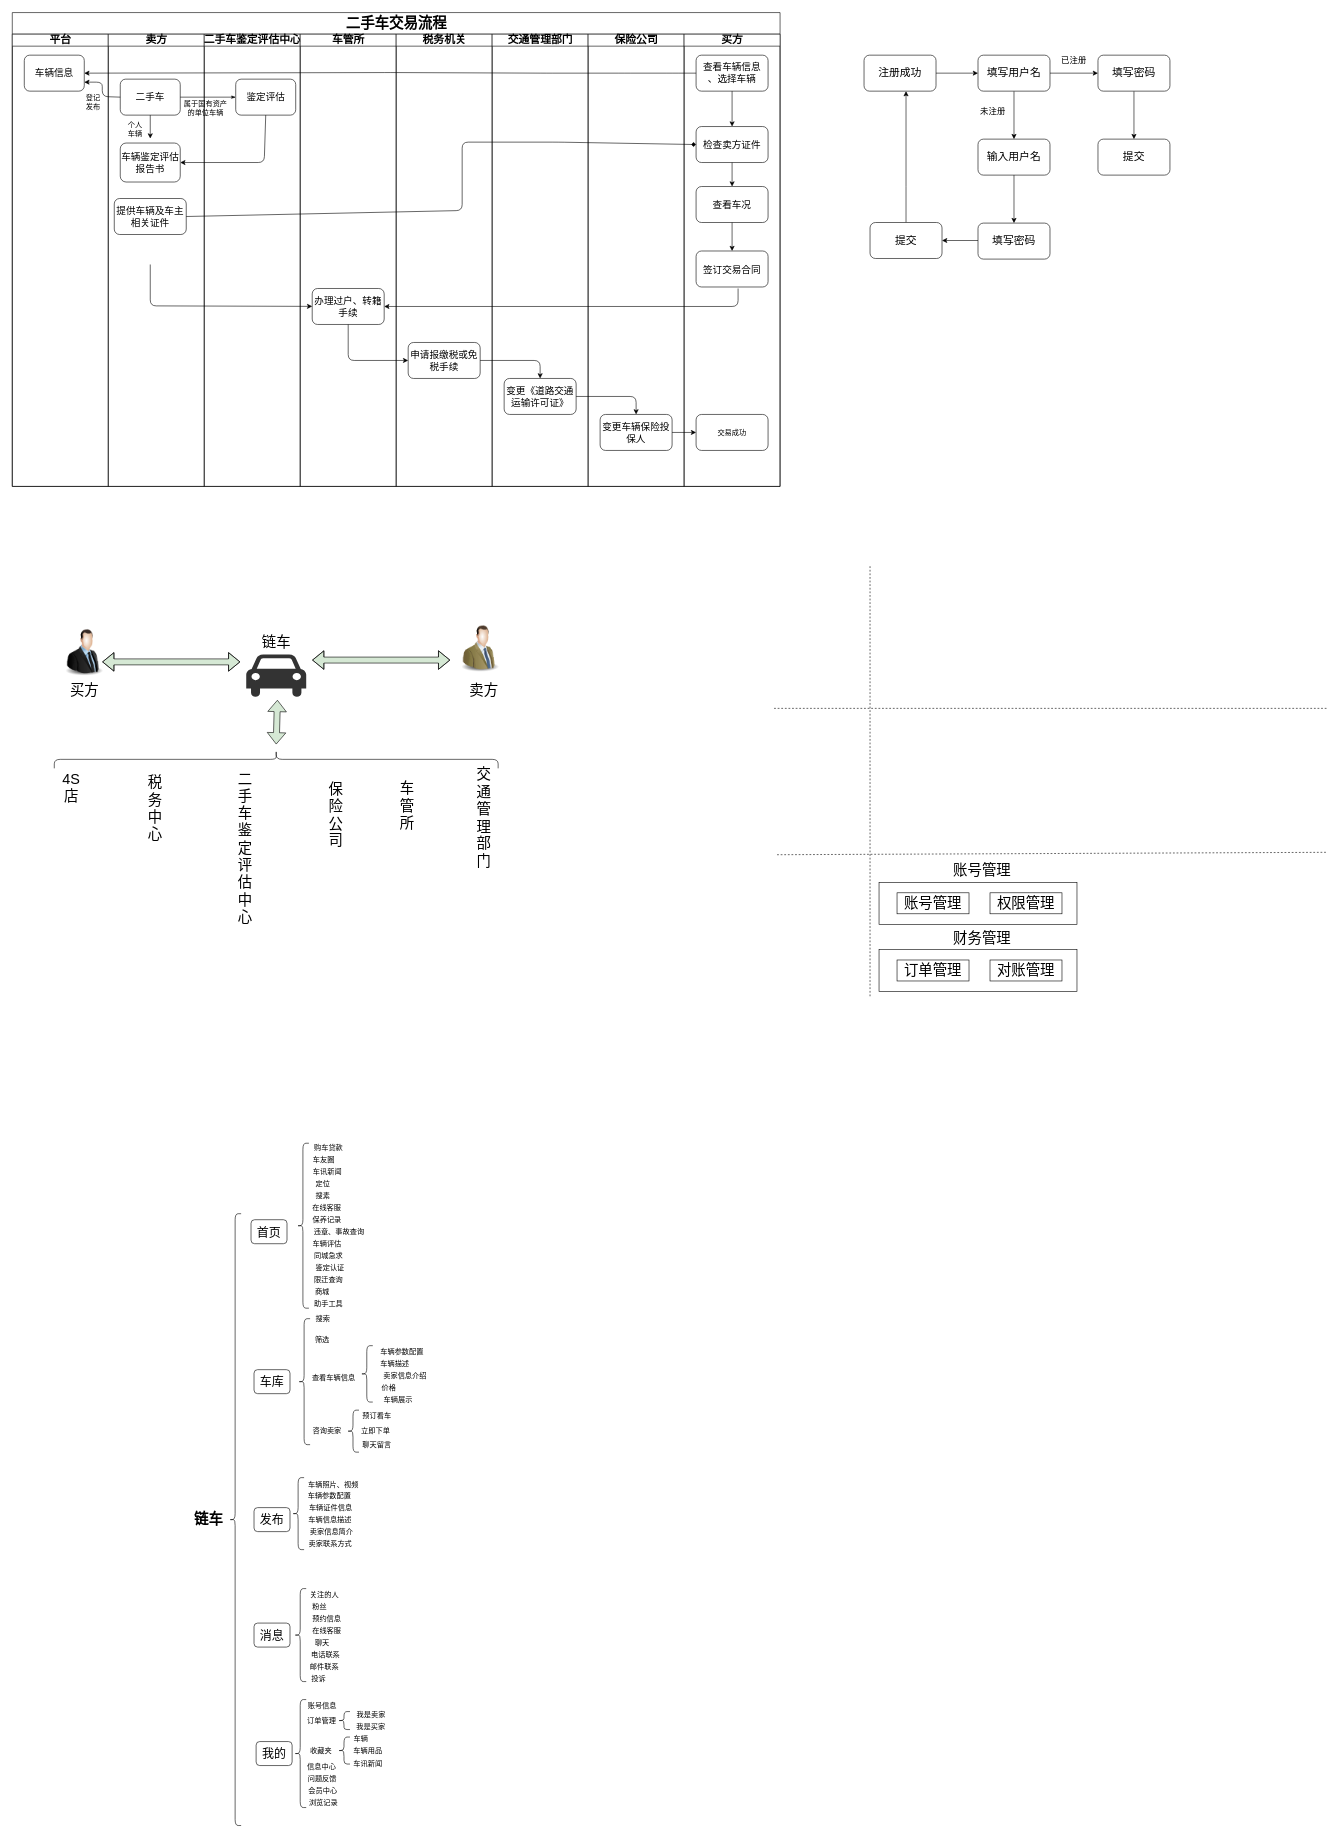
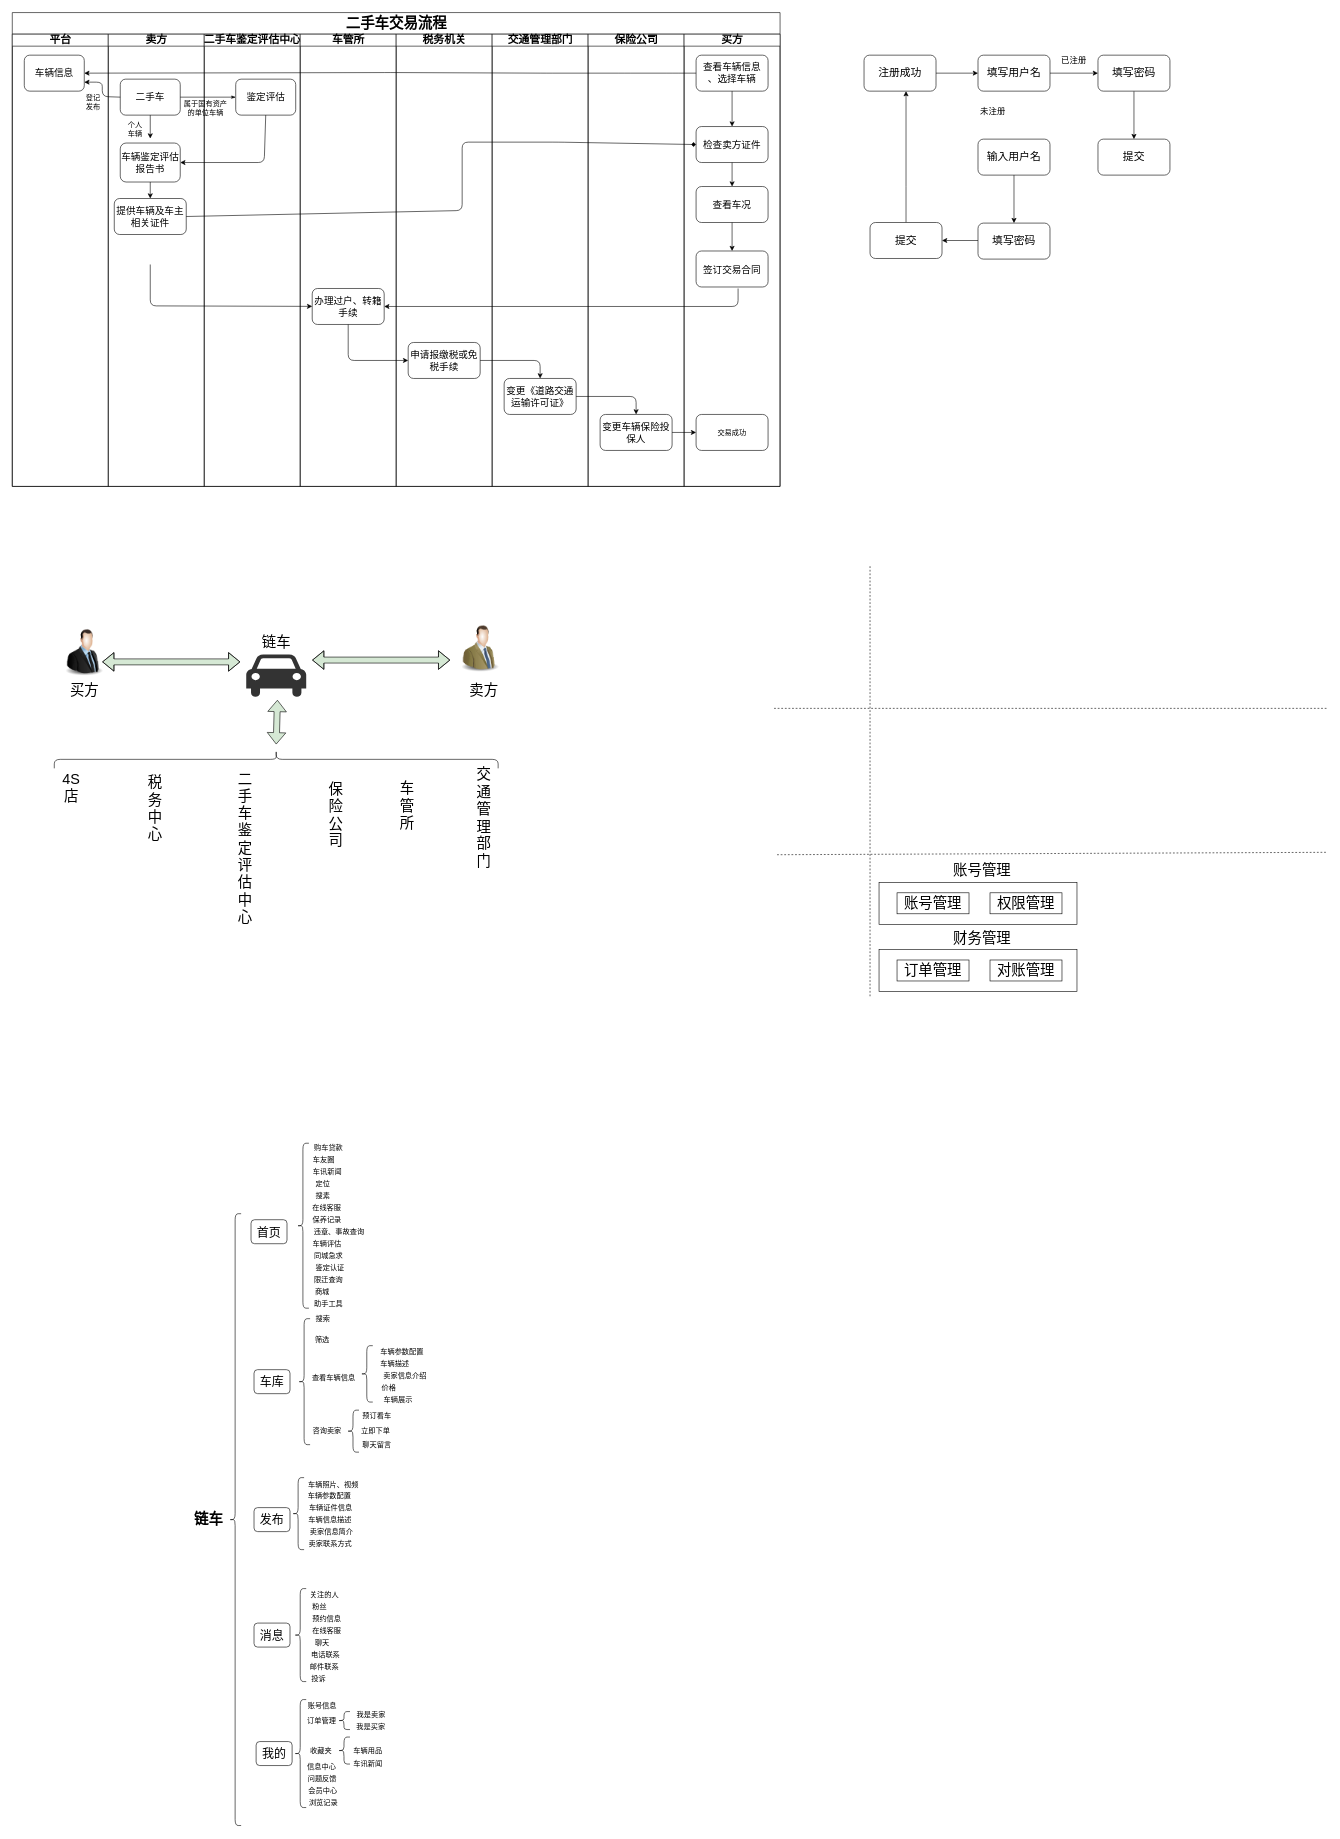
edge "填写用户名" -> "输入用户名": removed
edge "车辆鉴定评估报告书" -> "提供车辆及车主相关证件": added
node "车辆": removed
